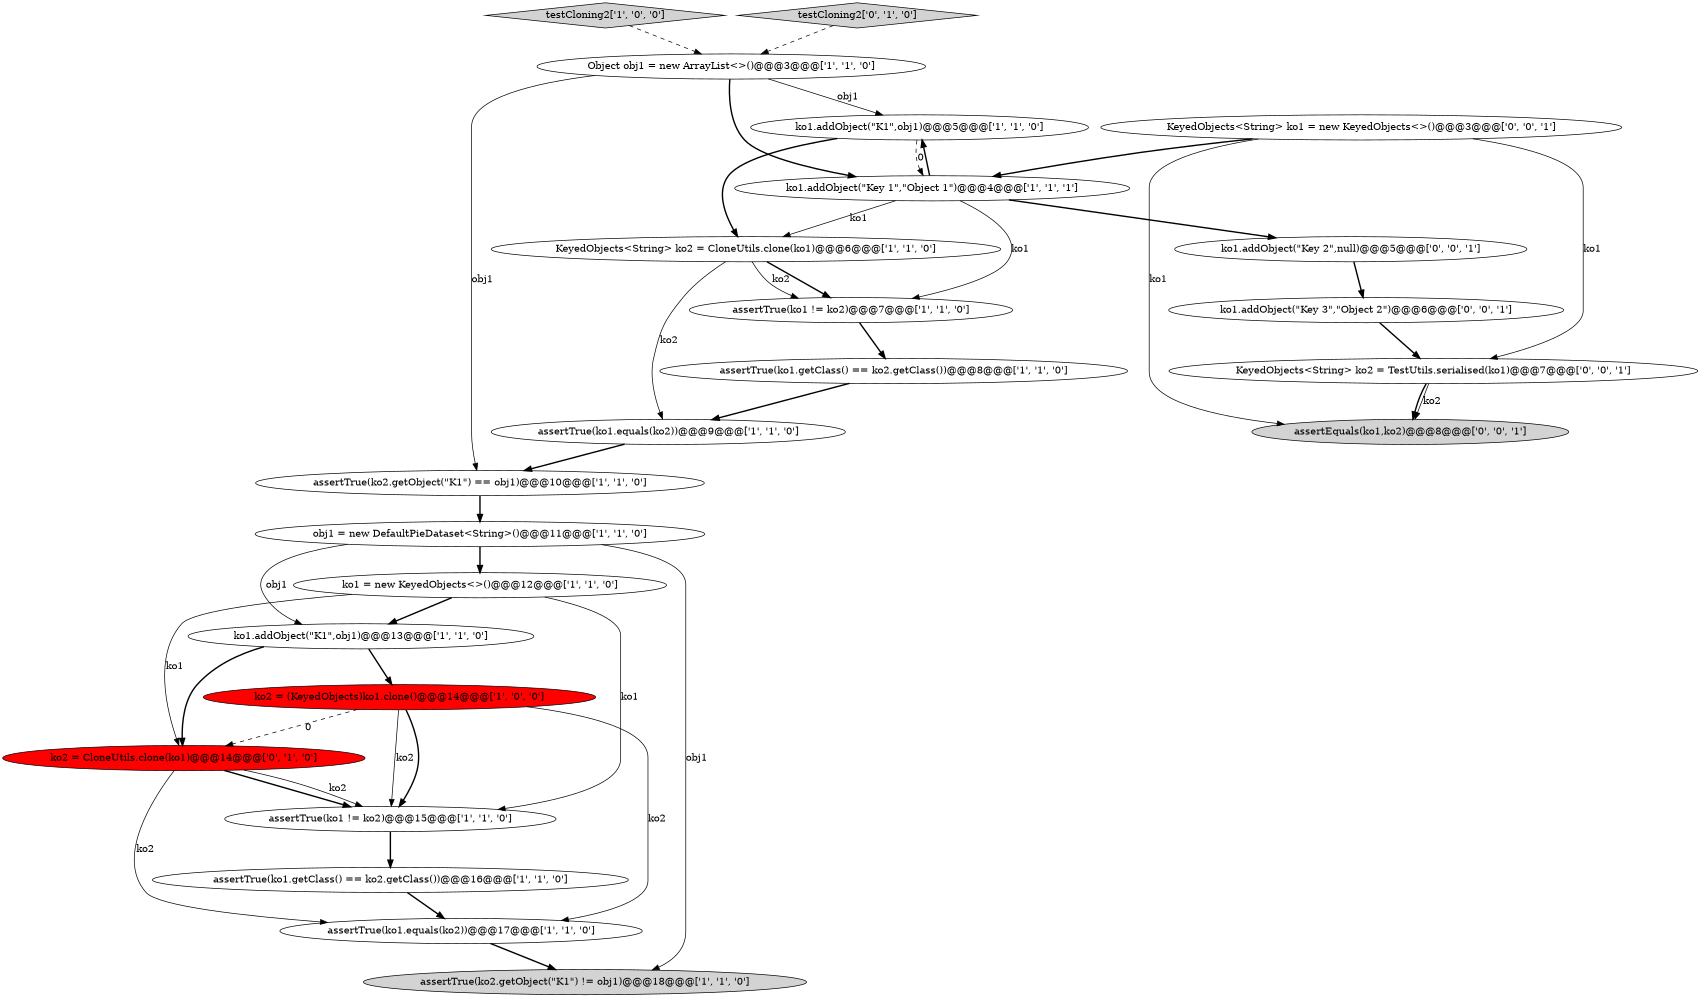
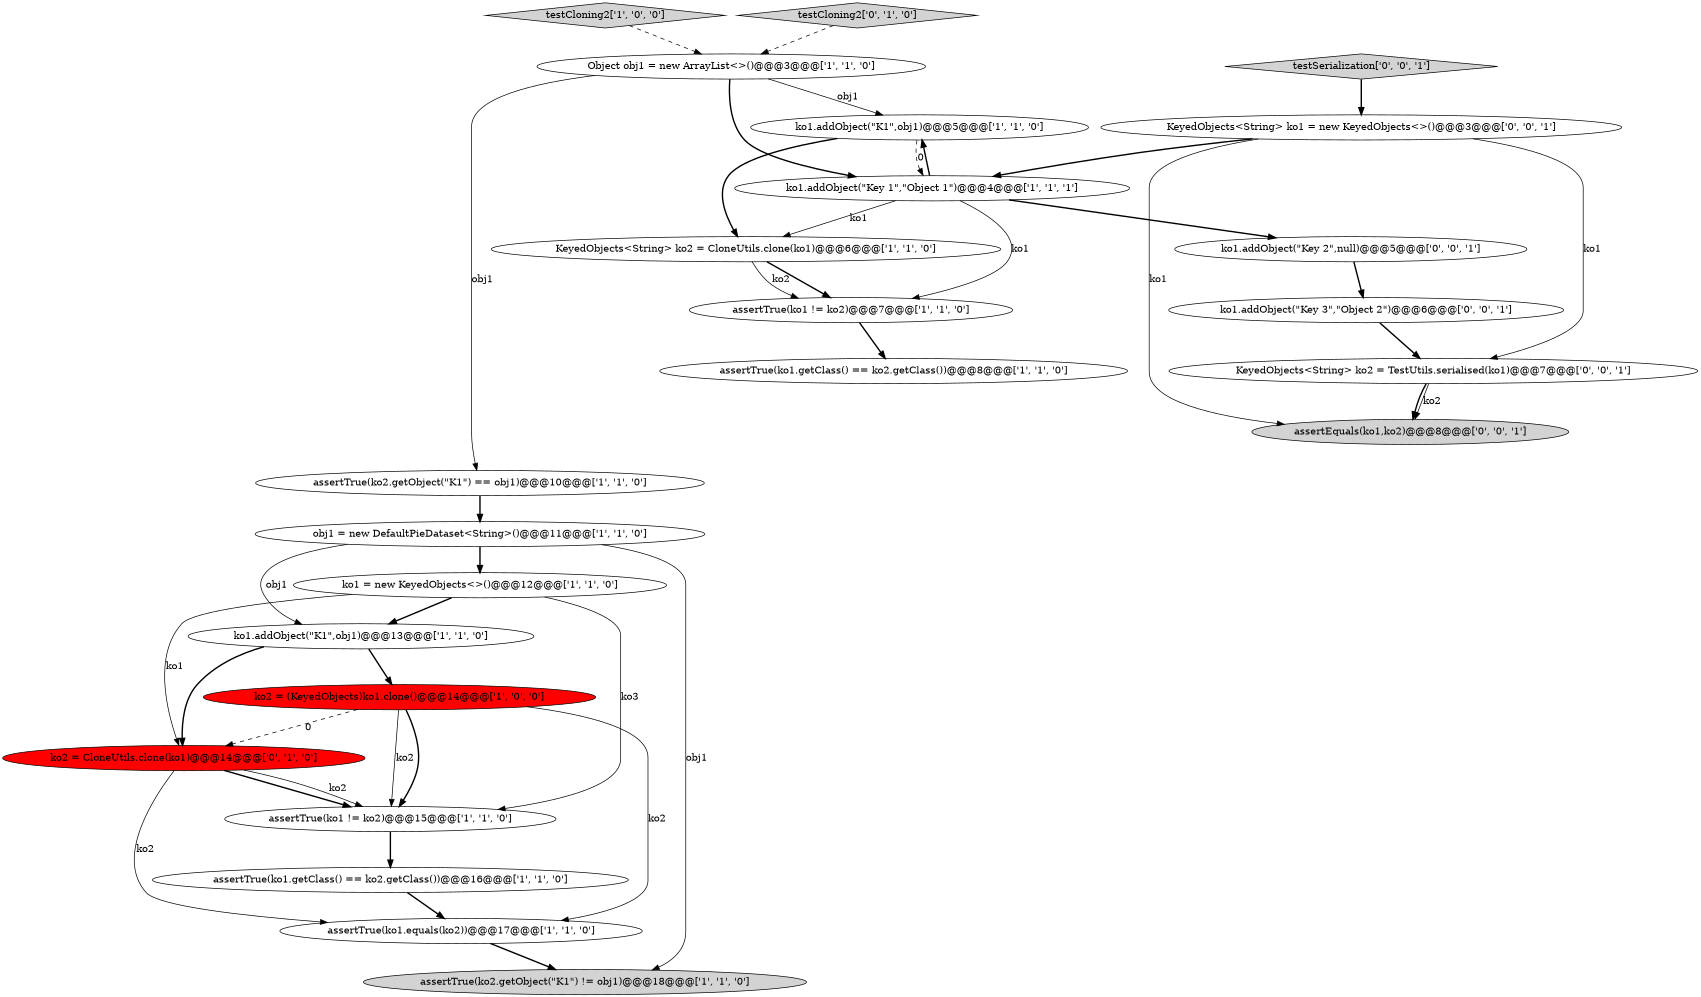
node "testSerialization['0', '0', '1']": added
node "assertTrue(ko1.equals(ko2))@@@9@@@['1', '1', '0']": removed
edge "ko1 = new KeyedObjects<>()@@@12@@@['1', '1', '0']" -> "assertTrue(ko1 != ko2)@@@15@@@['1', '1', '0']": label "ko1" -> "ko3"
